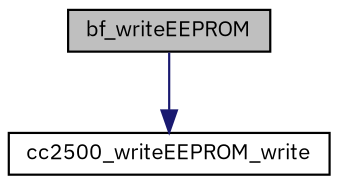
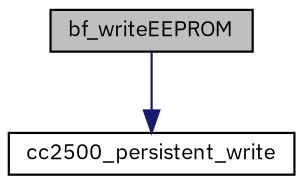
node "cc2500_writeEEPROM_write": label "cc2500_writeEEPROM_write" -> "cc2500_persistent_write"
